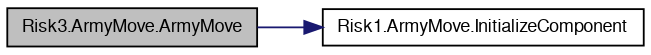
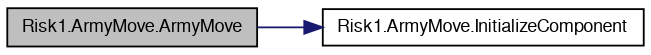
node "Risk3.ArmyMove.ArmyMove": label "Risk3.ArmyMove.ArmyMove" -> "Risk1.ArmyMove.ArmyMove"
